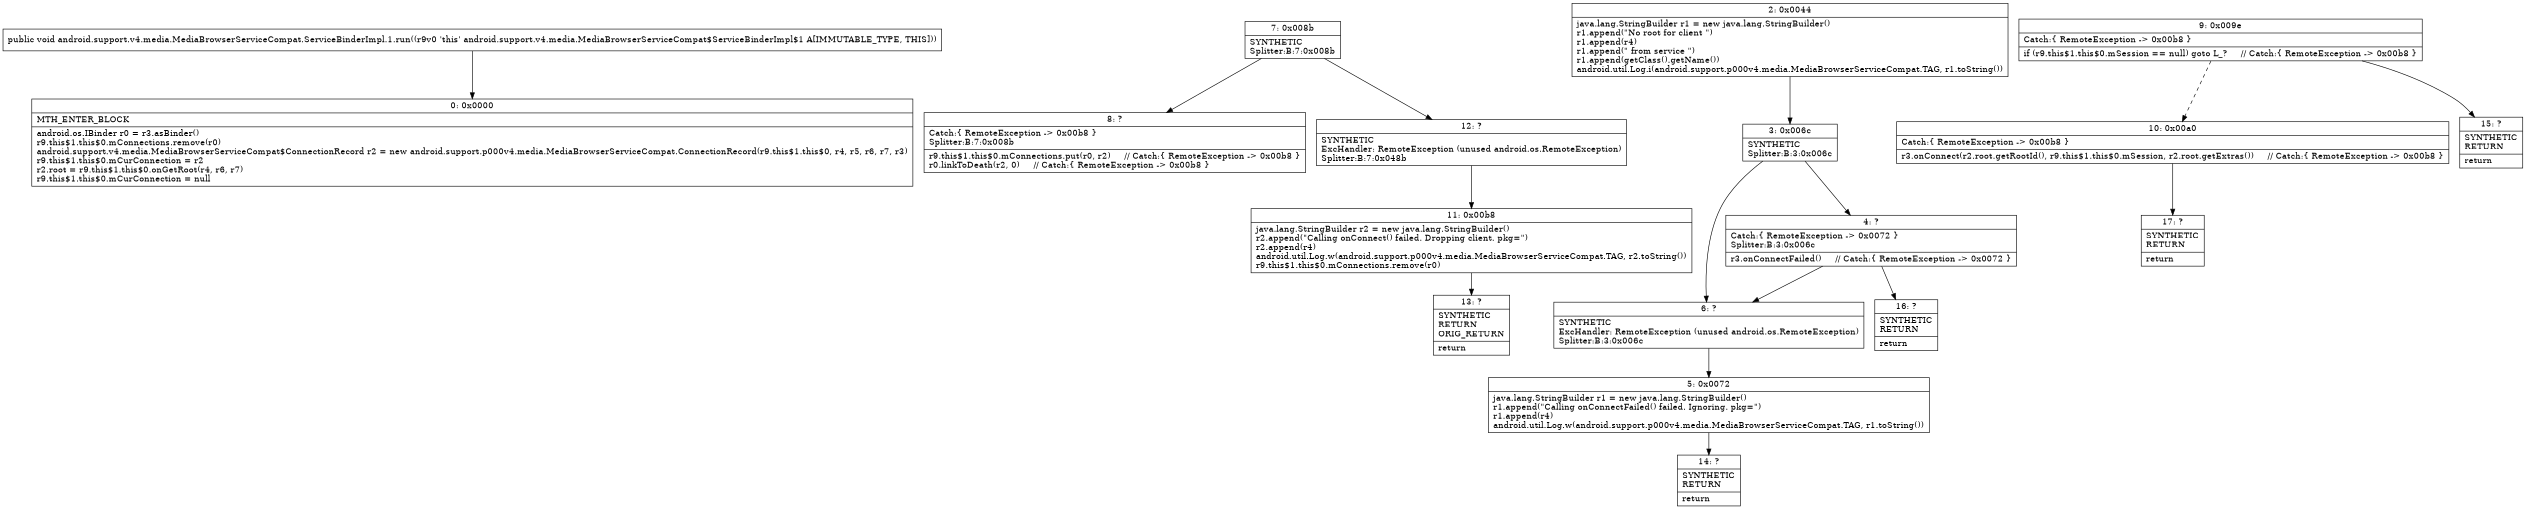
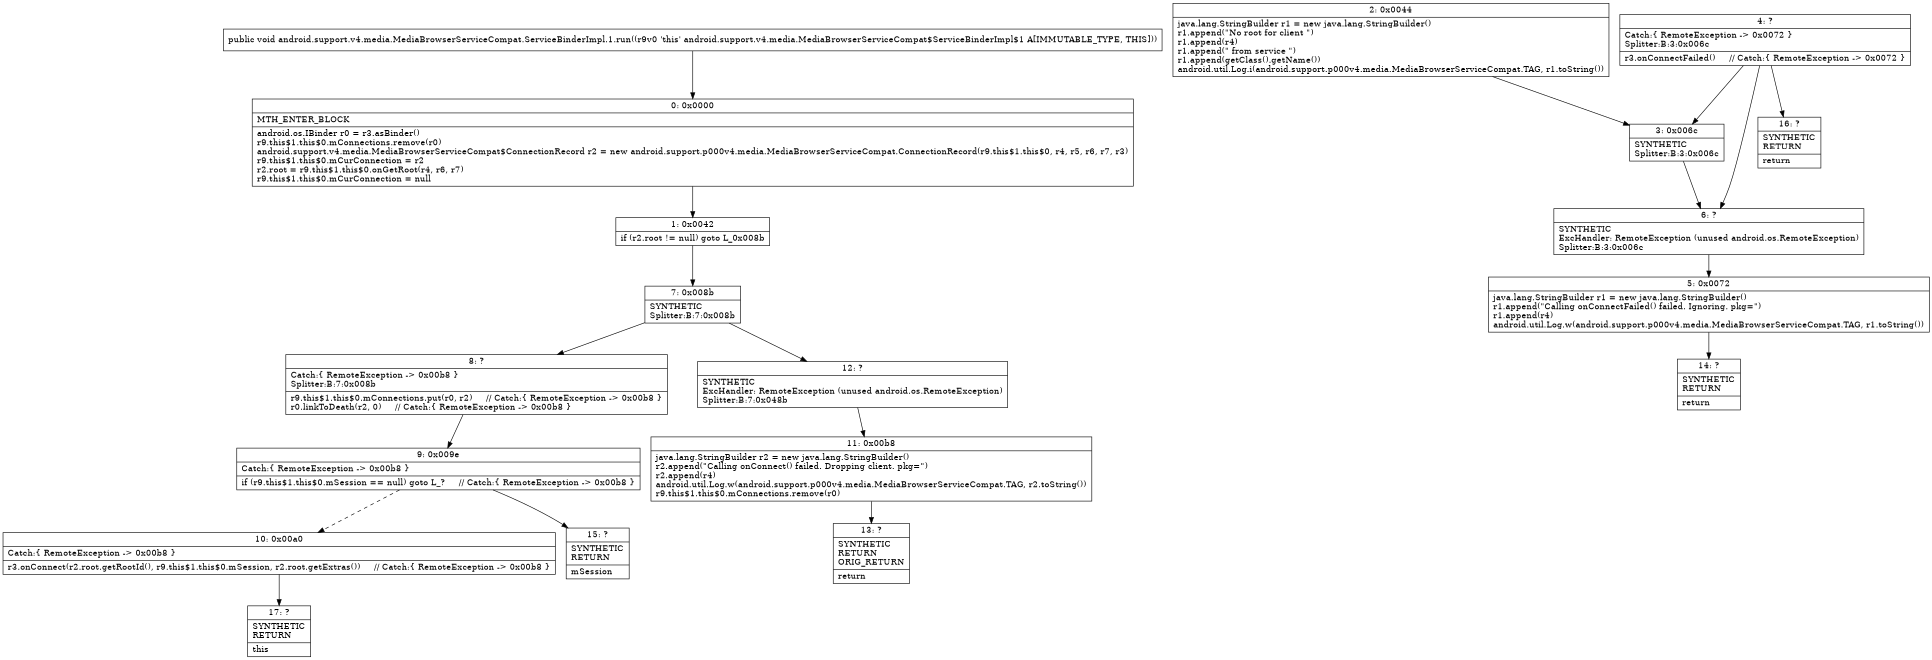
node "15: ?": text "return" -> "mSession"
edge "3: 0x006c" -> "4: ?": reversed
node "1: 0x0042": added
node "17: ?": text "return" -> "this"
edge "8: ?" -> "9: 0x009e": added
